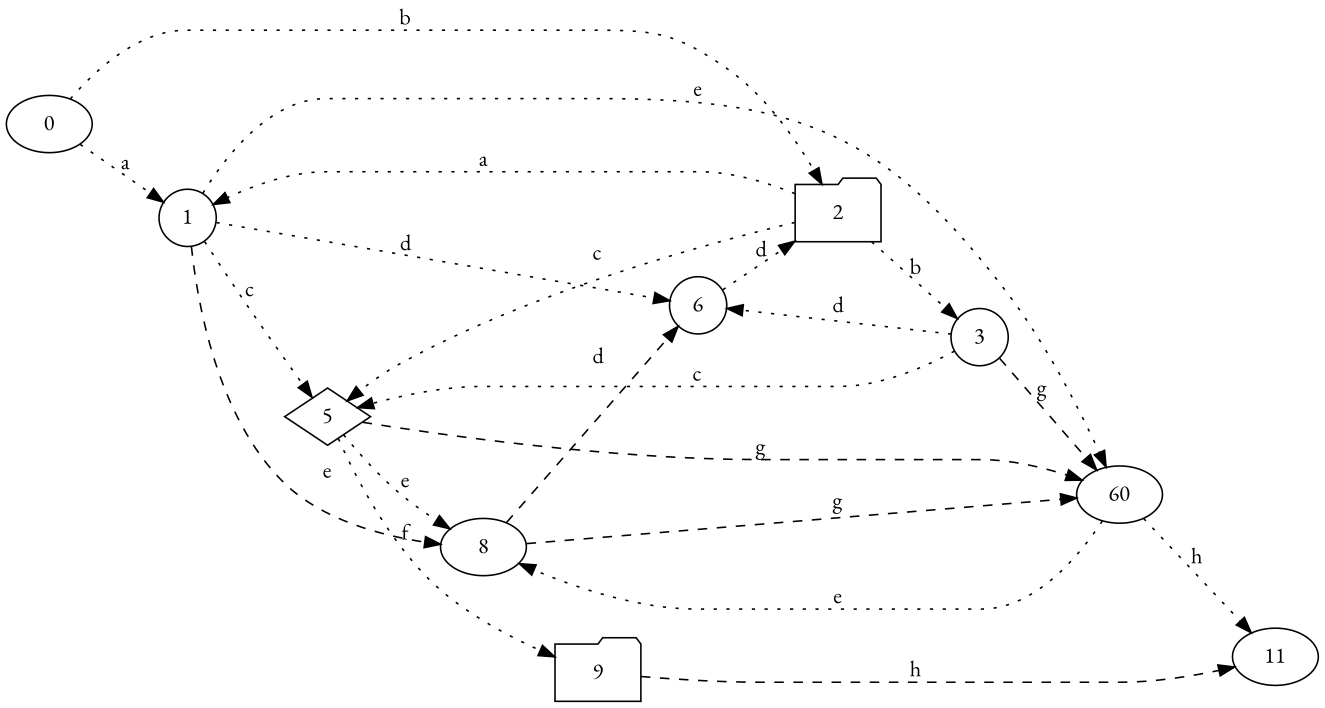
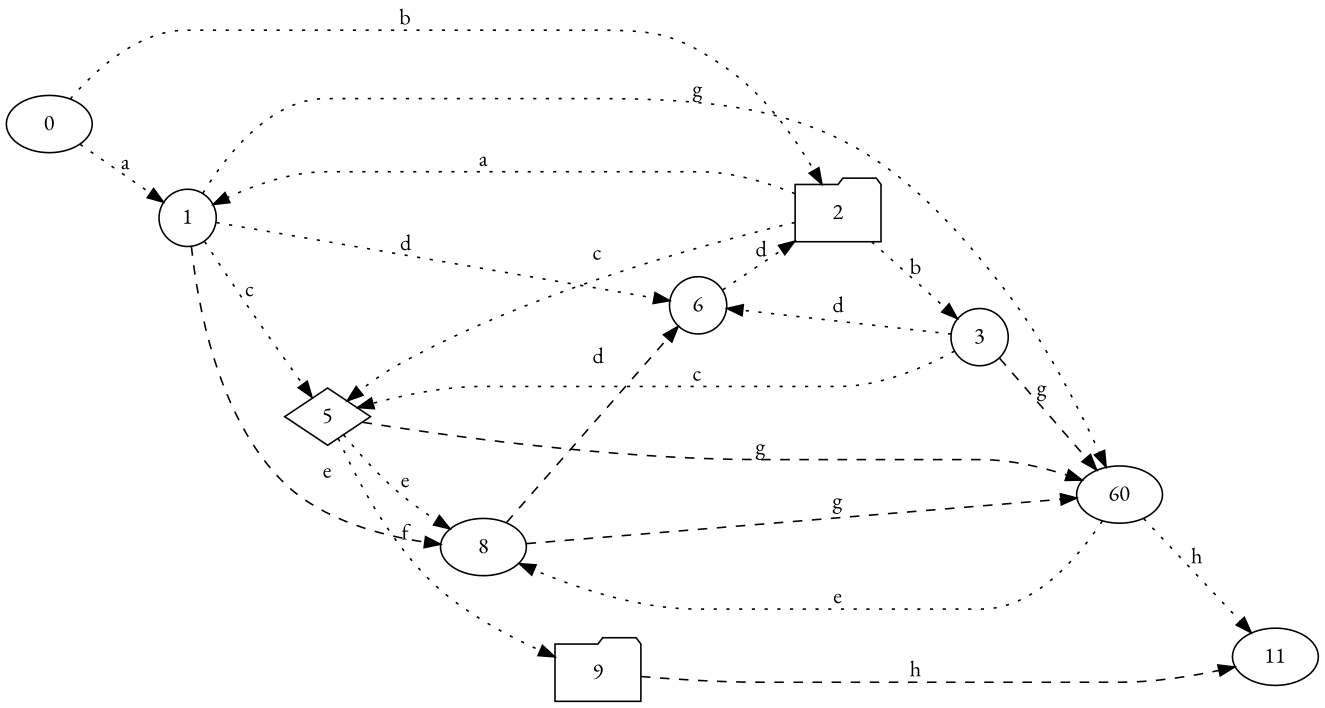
edge "1" -> "60": label "e" -> "g"
